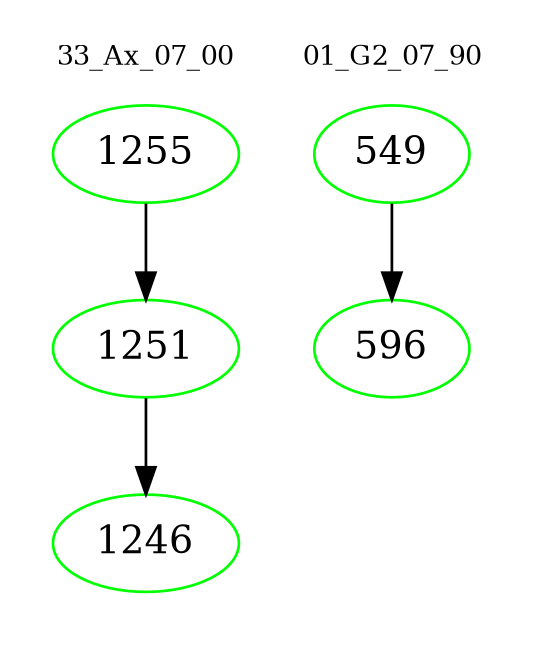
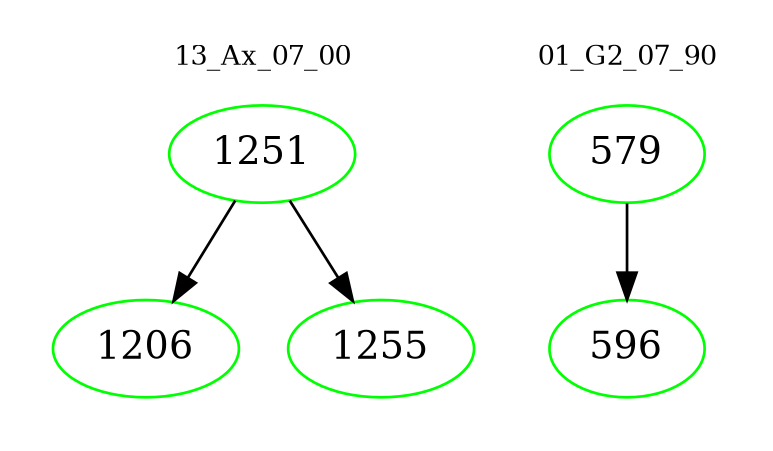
cluster "33_Ax_07_00": label "33_Ax_07_00" -> "13_Ax_07_00"
node "549": label "549" -> "579"
edge "1255" -> "1251": reversed
node "1246": label "1246" -> "1206"
